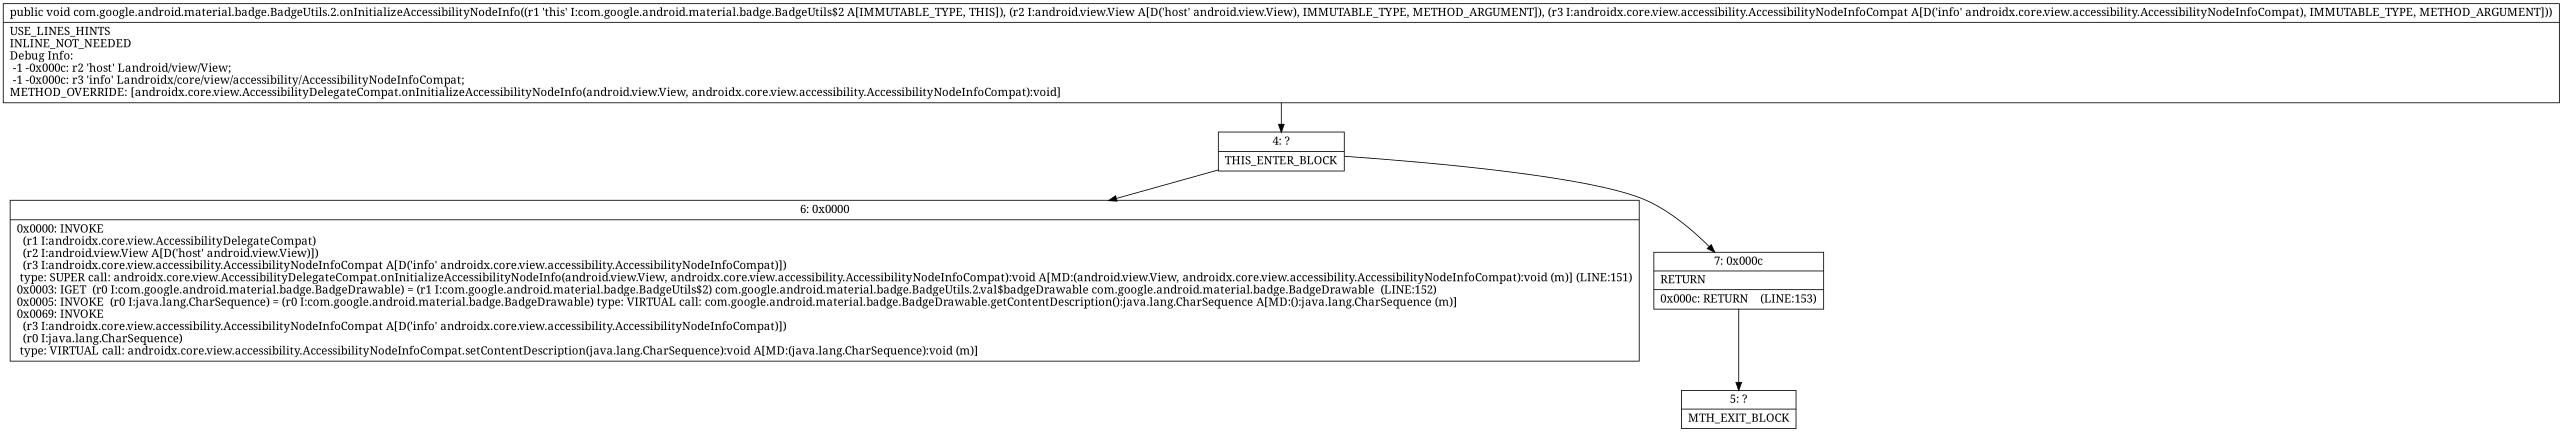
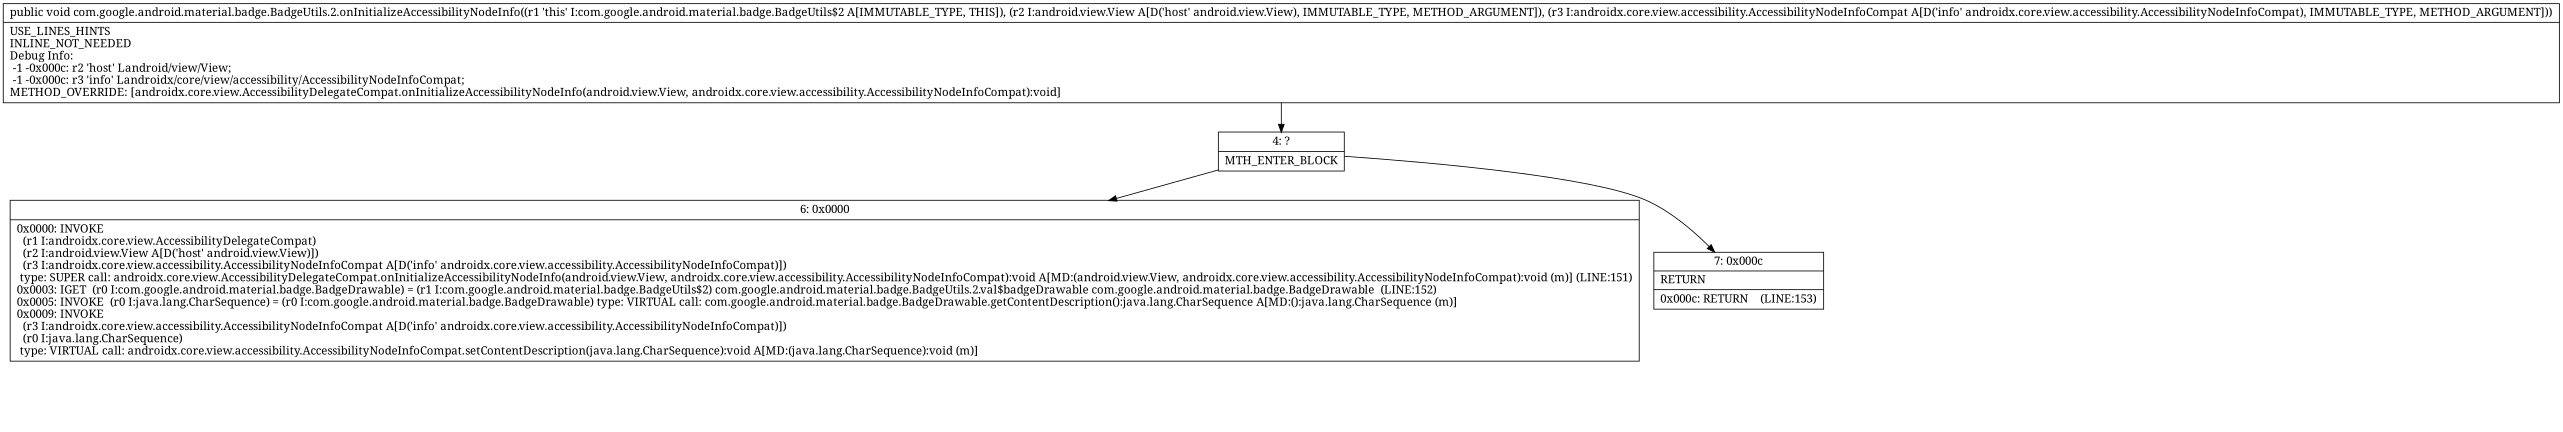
node "4: ?": text "THIS_ENTER_BLOCK" -> "MTH_ENTER_BLOCK"
node "6: 0x0000": text "0x0069: INVOKE" -> "0x0009: INVOKE"
node "5: ?": removed
